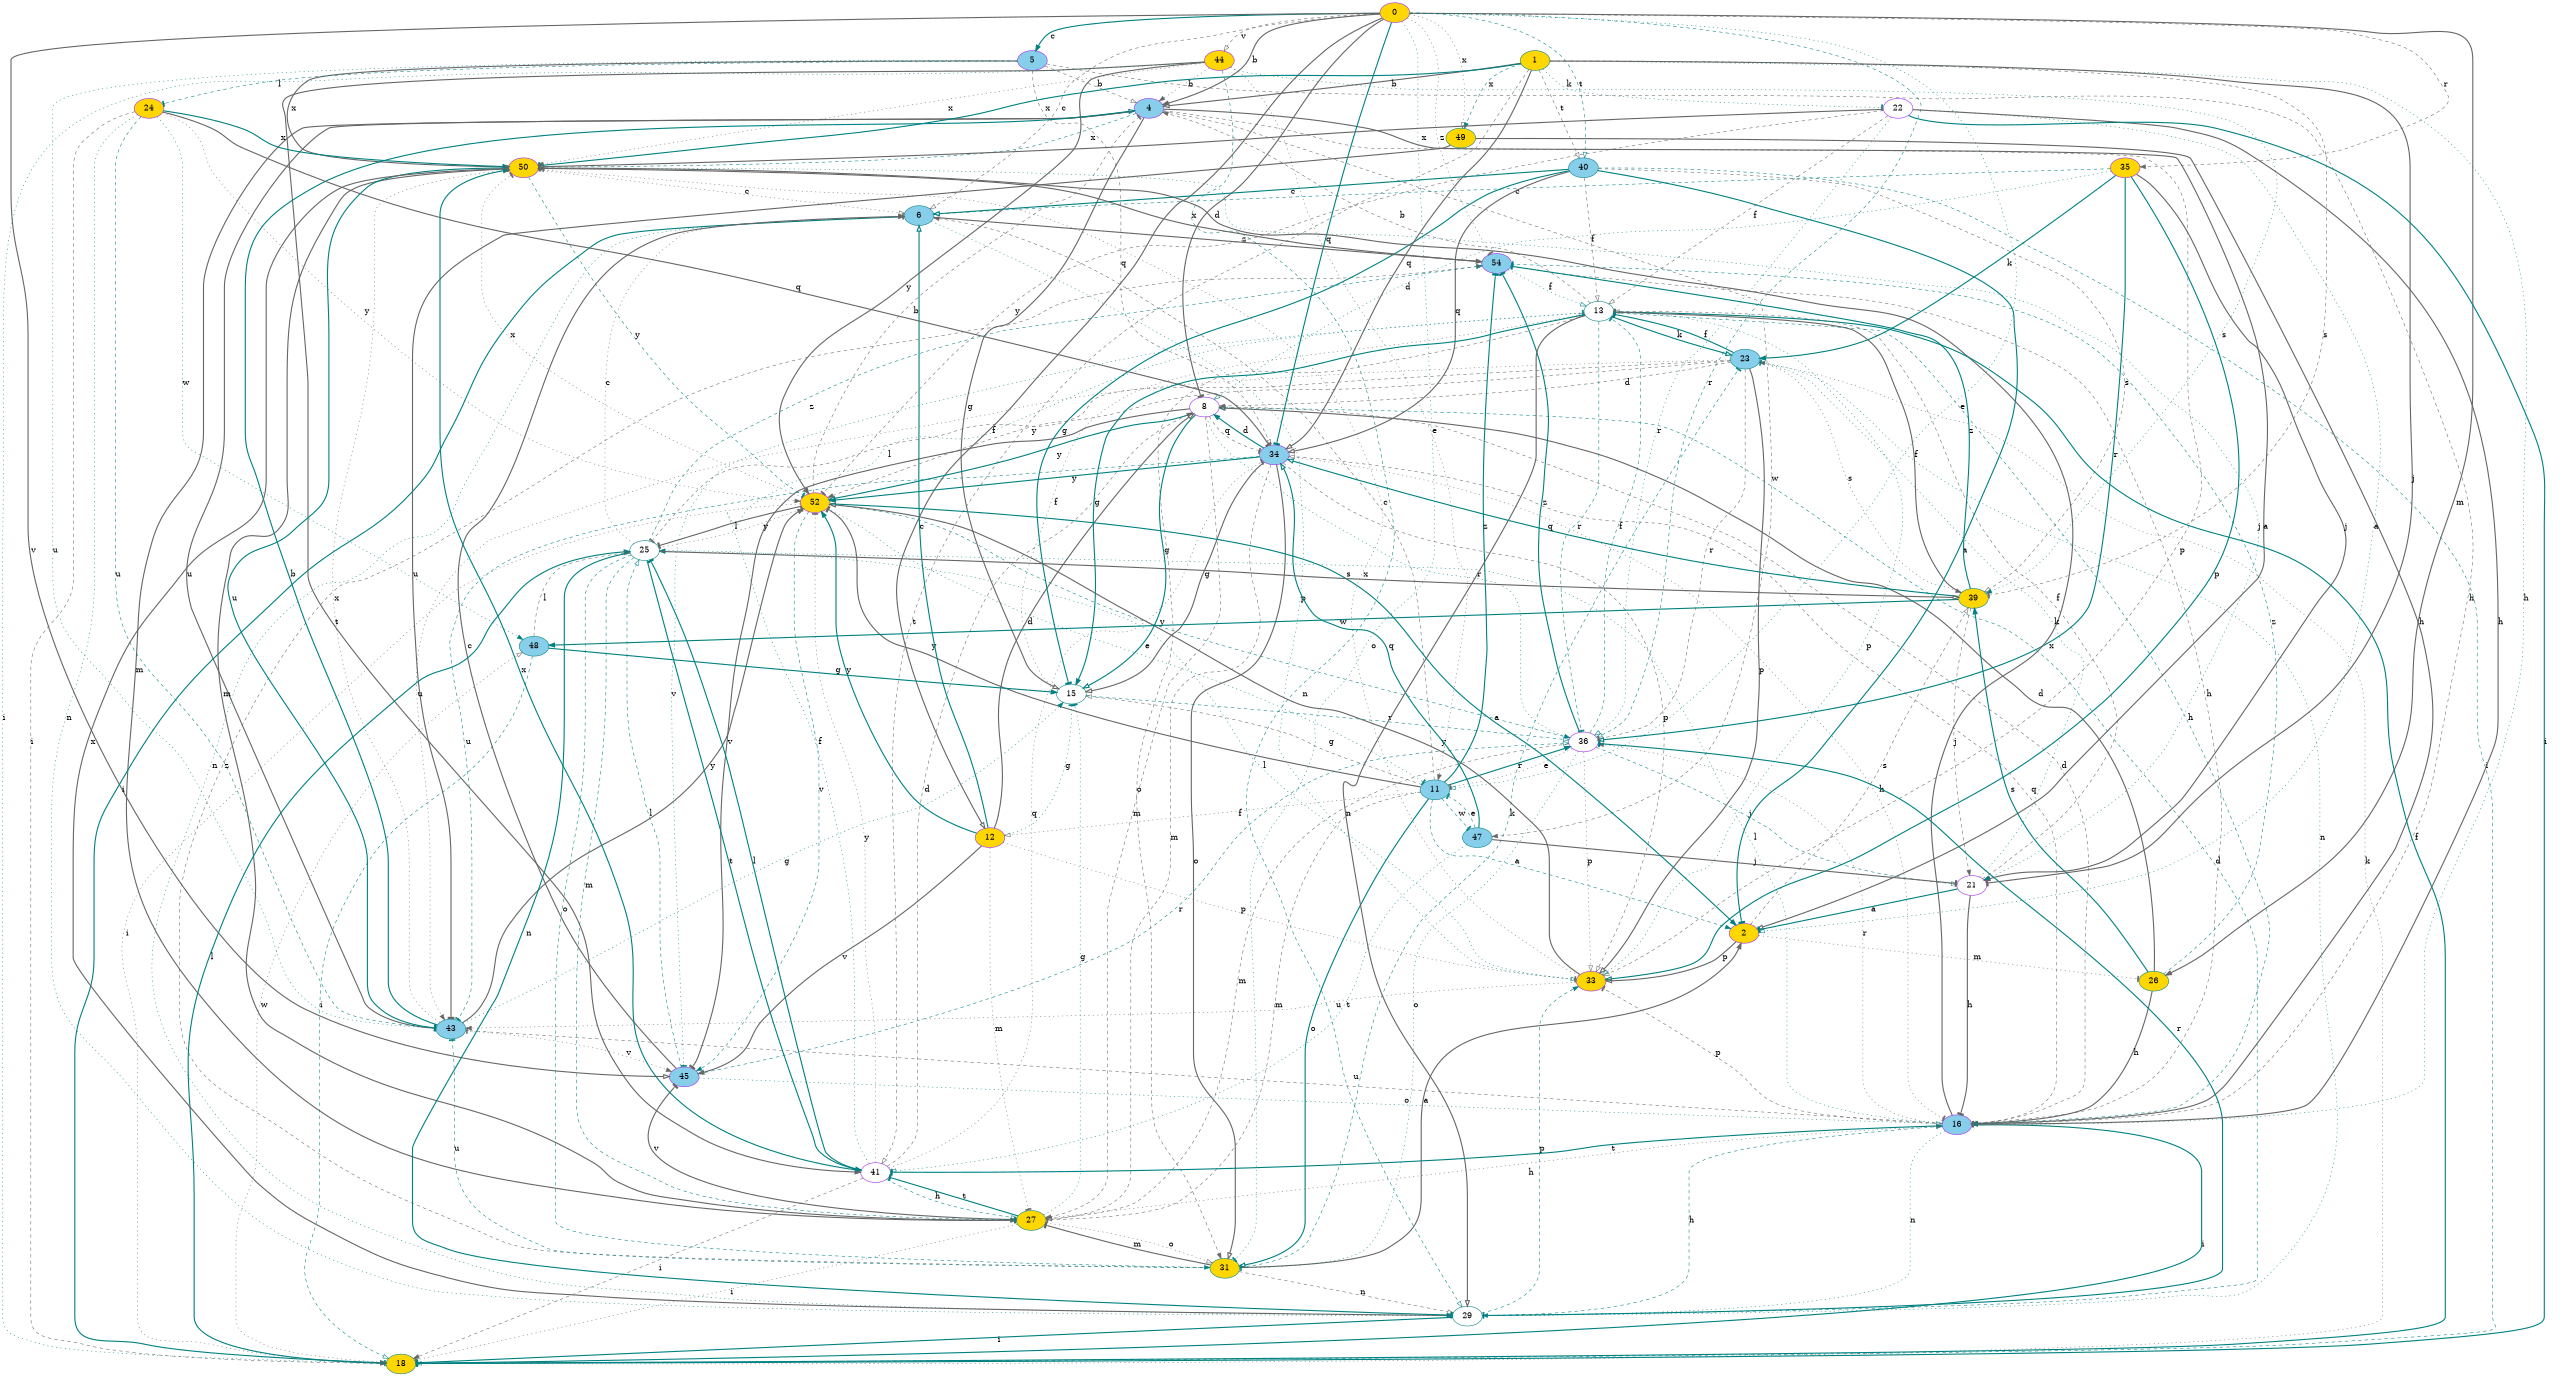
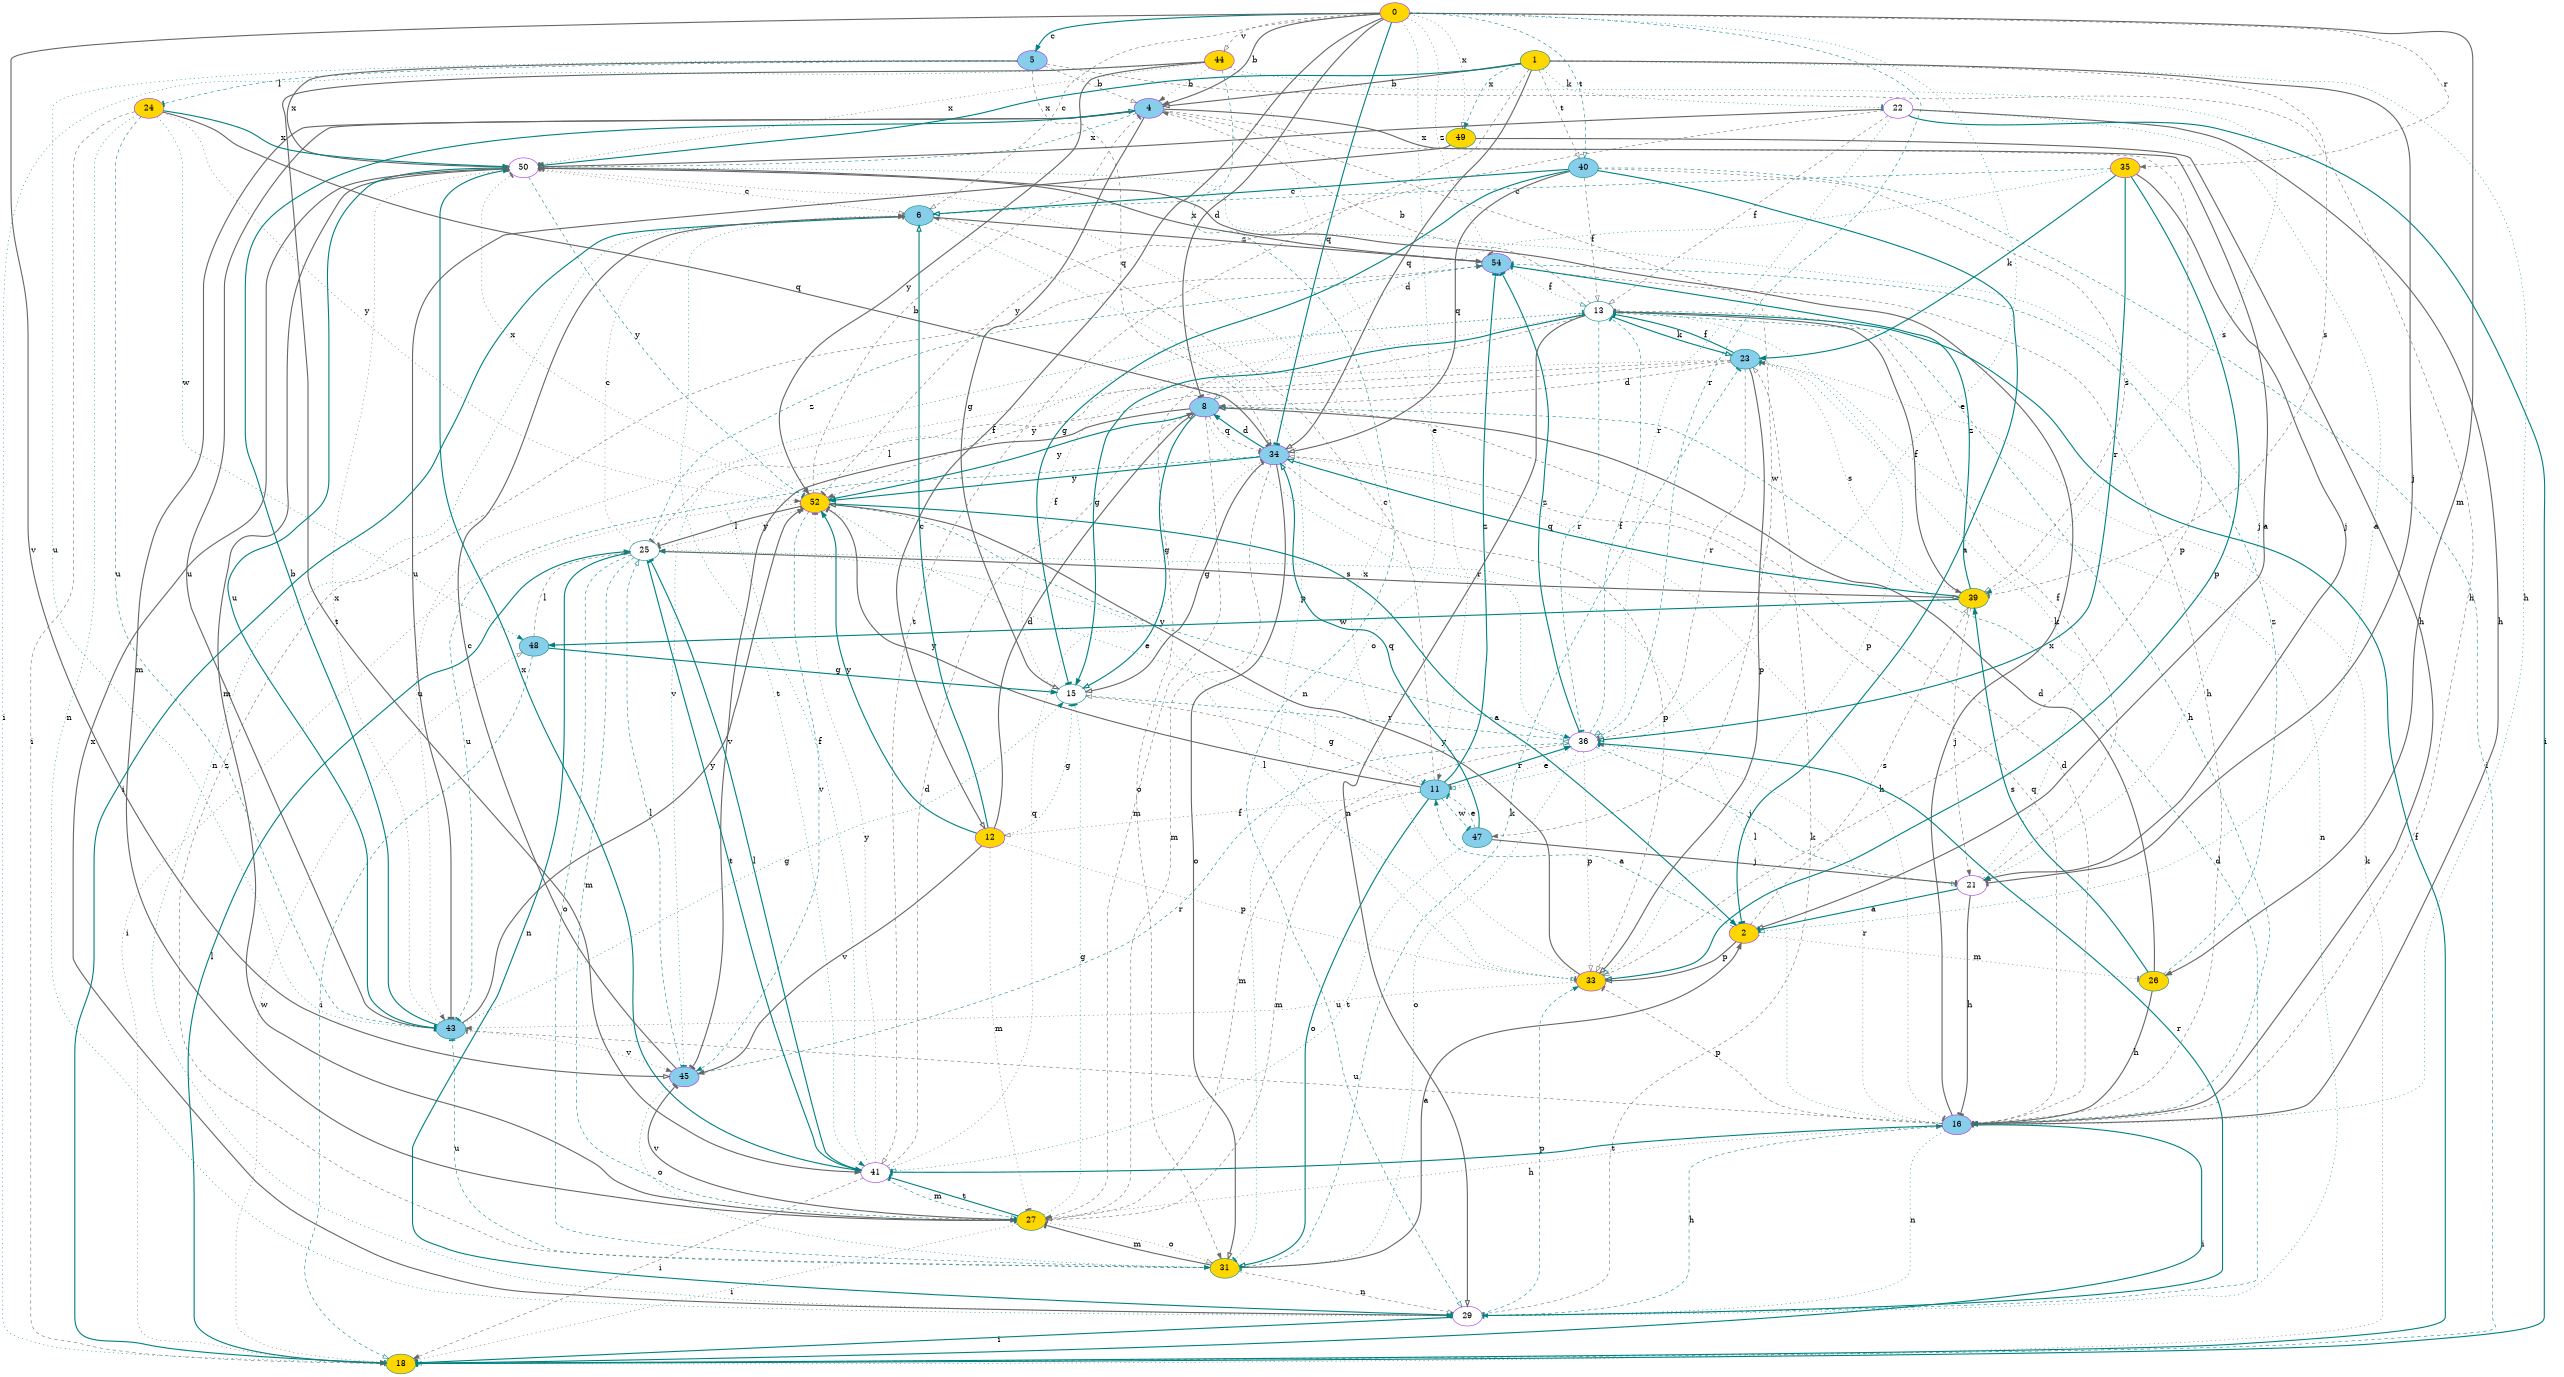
node "50": fillcolor gold -> white
node "8": fillcolor white -> skyblue
edge "6" -> "41": added, label "t"
edge "11" -> "2": reversed
edge "29" -> "23": added, label "k"
edge "45" -> "16": now "45" -> "31"
edge "41" -> "27": label "h" -> "m"
node "29": color teal -> purple
